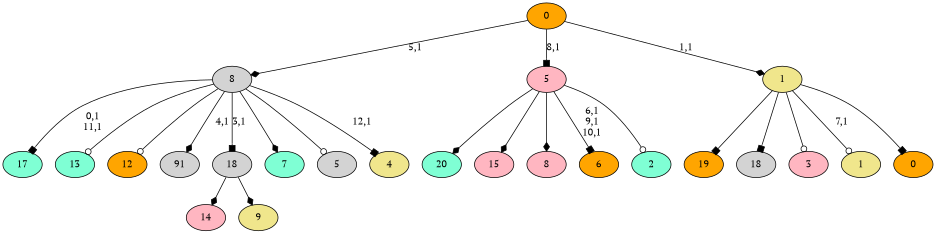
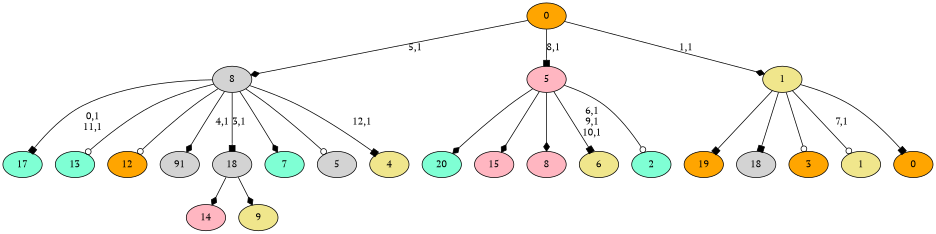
node "6": fillcolor orange -> khaki
node "3": fillcolor lightpink -> orange
